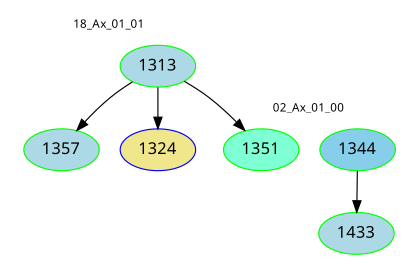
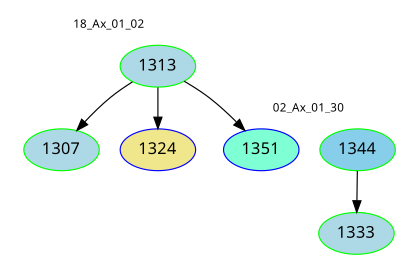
cluster "18_Ax_01_01": label "18_Ax_01_01" -> "18_Ax_01_02"
cluster "02_Ax_01_00": label "02_Ax_01_00" -> "02_Ax_01_30"
node "1357": label "1357" -> "1307"
node "1351": color green -> blue
node "1433": label "1433" -> "1333"
